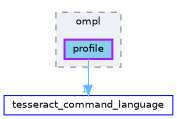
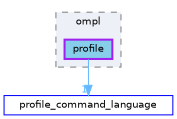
node "tesseract_command_language": label "tesseract_command_language" -> "profile_command_language"
